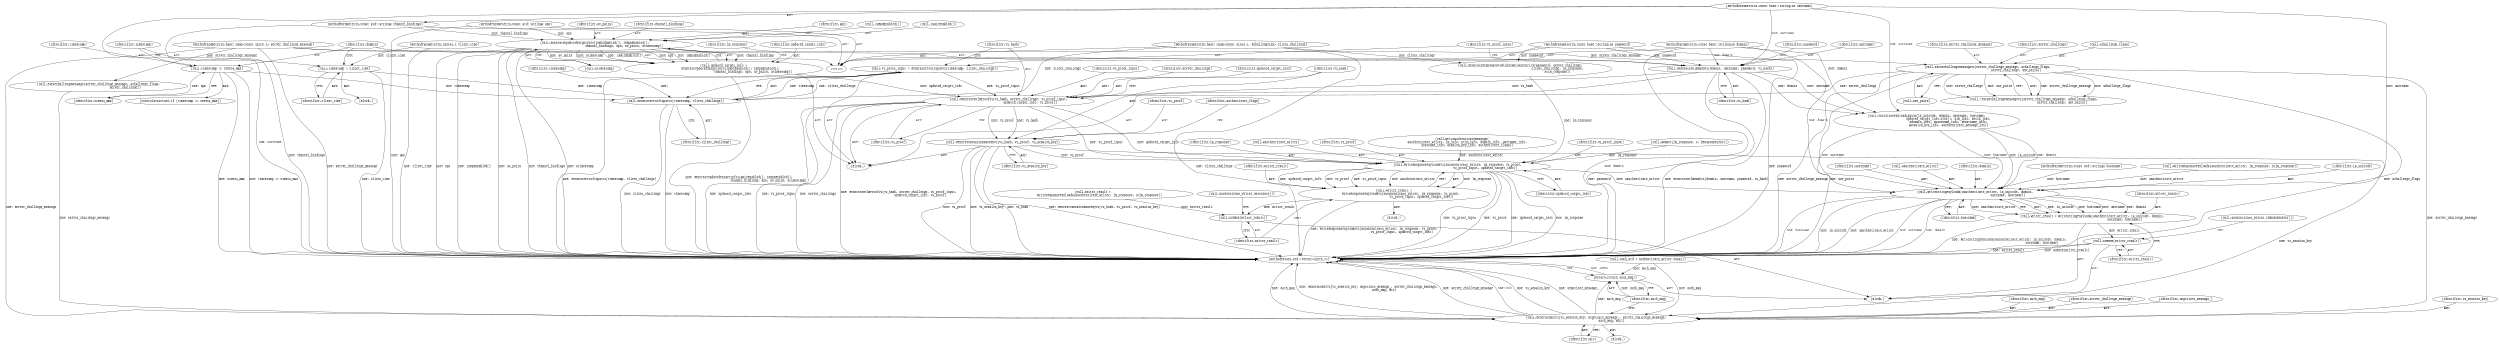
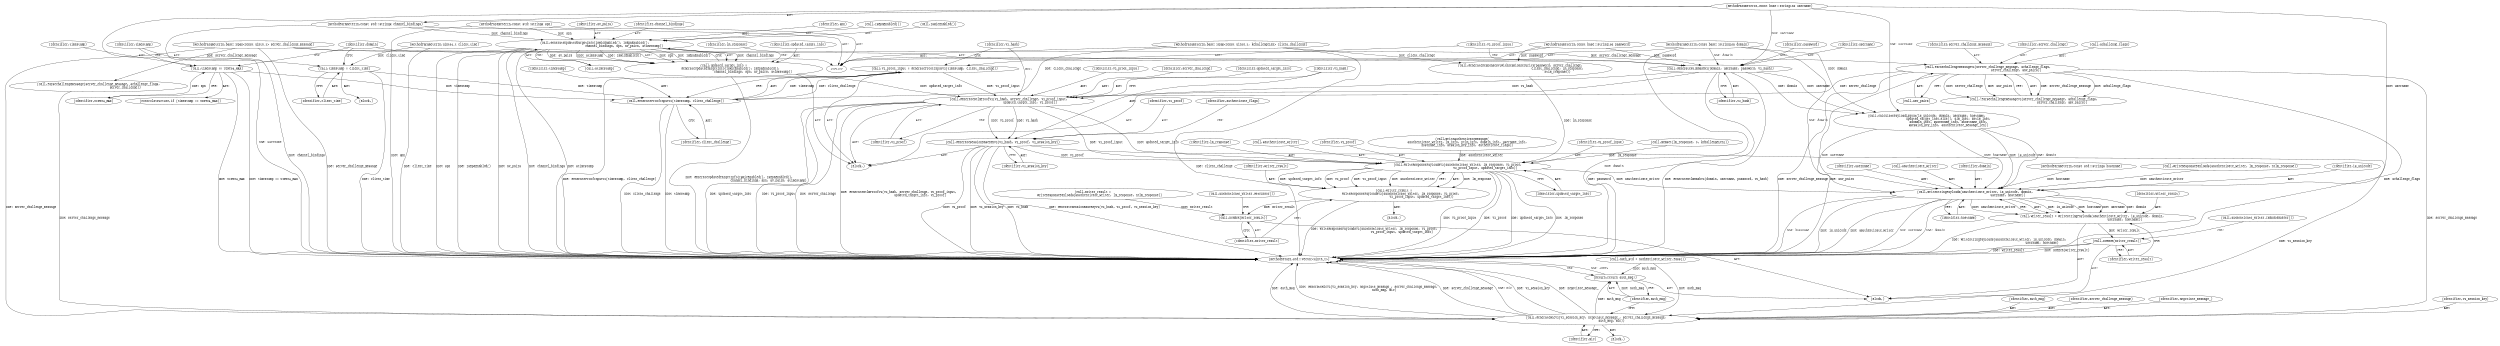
node "(Call,memset(lm_response, 0, kResponseLenV1))": label "(Call,memset(lm_response, 0, kResponseLenV1))" -> "(Call,memset(lm_response, 0, kChallengeLen1))"
edge "(MethodParameterIn,const base::string16& password)" -> "(MethodReturn,std::vector<uint8_t>)": removed, label "DDG: password"
